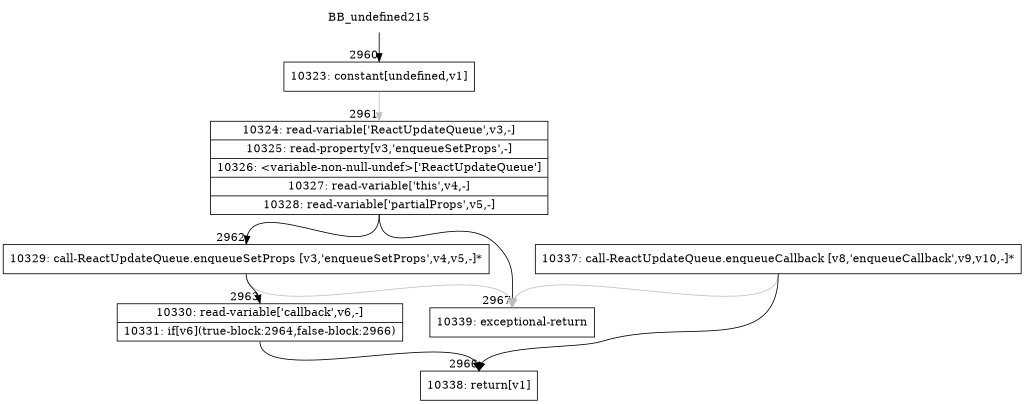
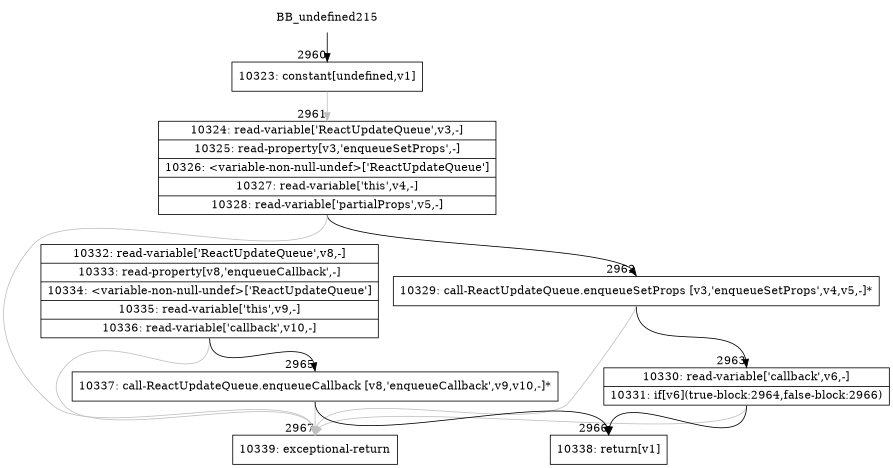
edge "10324: read-variable['ReactUpdateQueue',v3,-]" -> "10339: exceptional-return": color black -> gray
node "10332: read-variable['ReactUpdateQueue',v8,-]": added
edge "10330: read-variable['callback',v6,-]" -> "10339: exceptional-return": added
